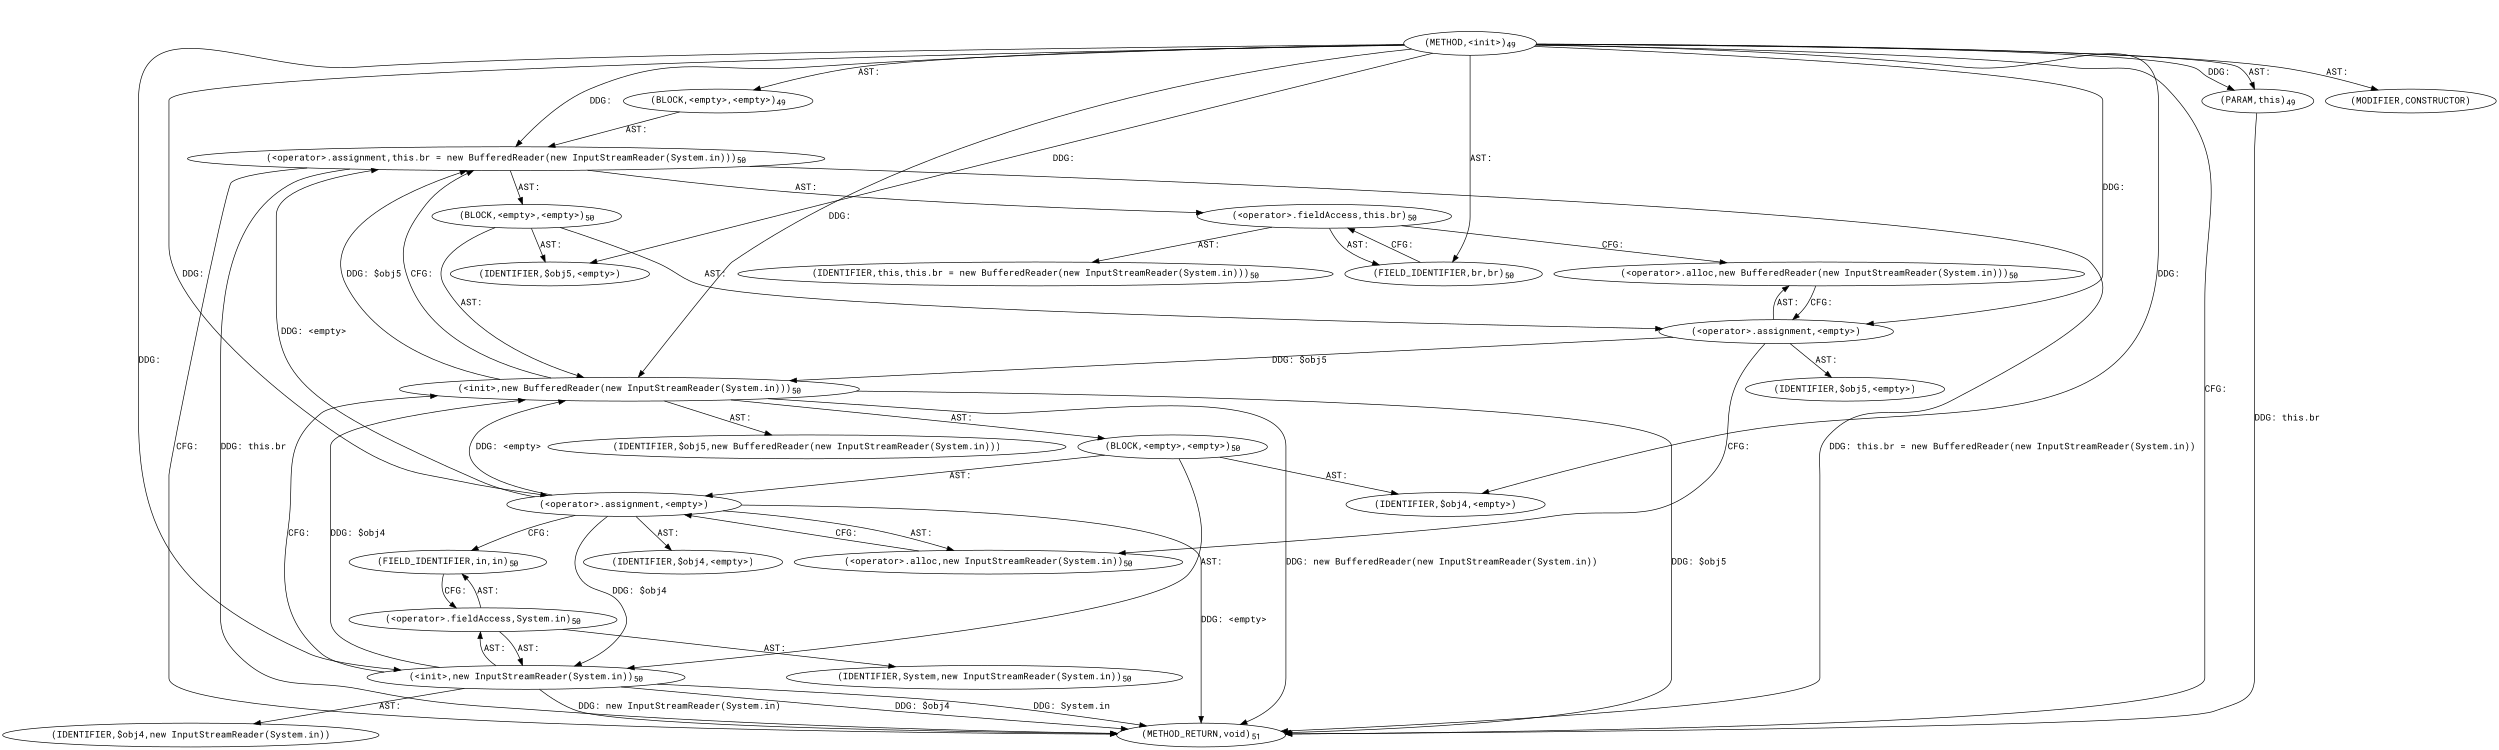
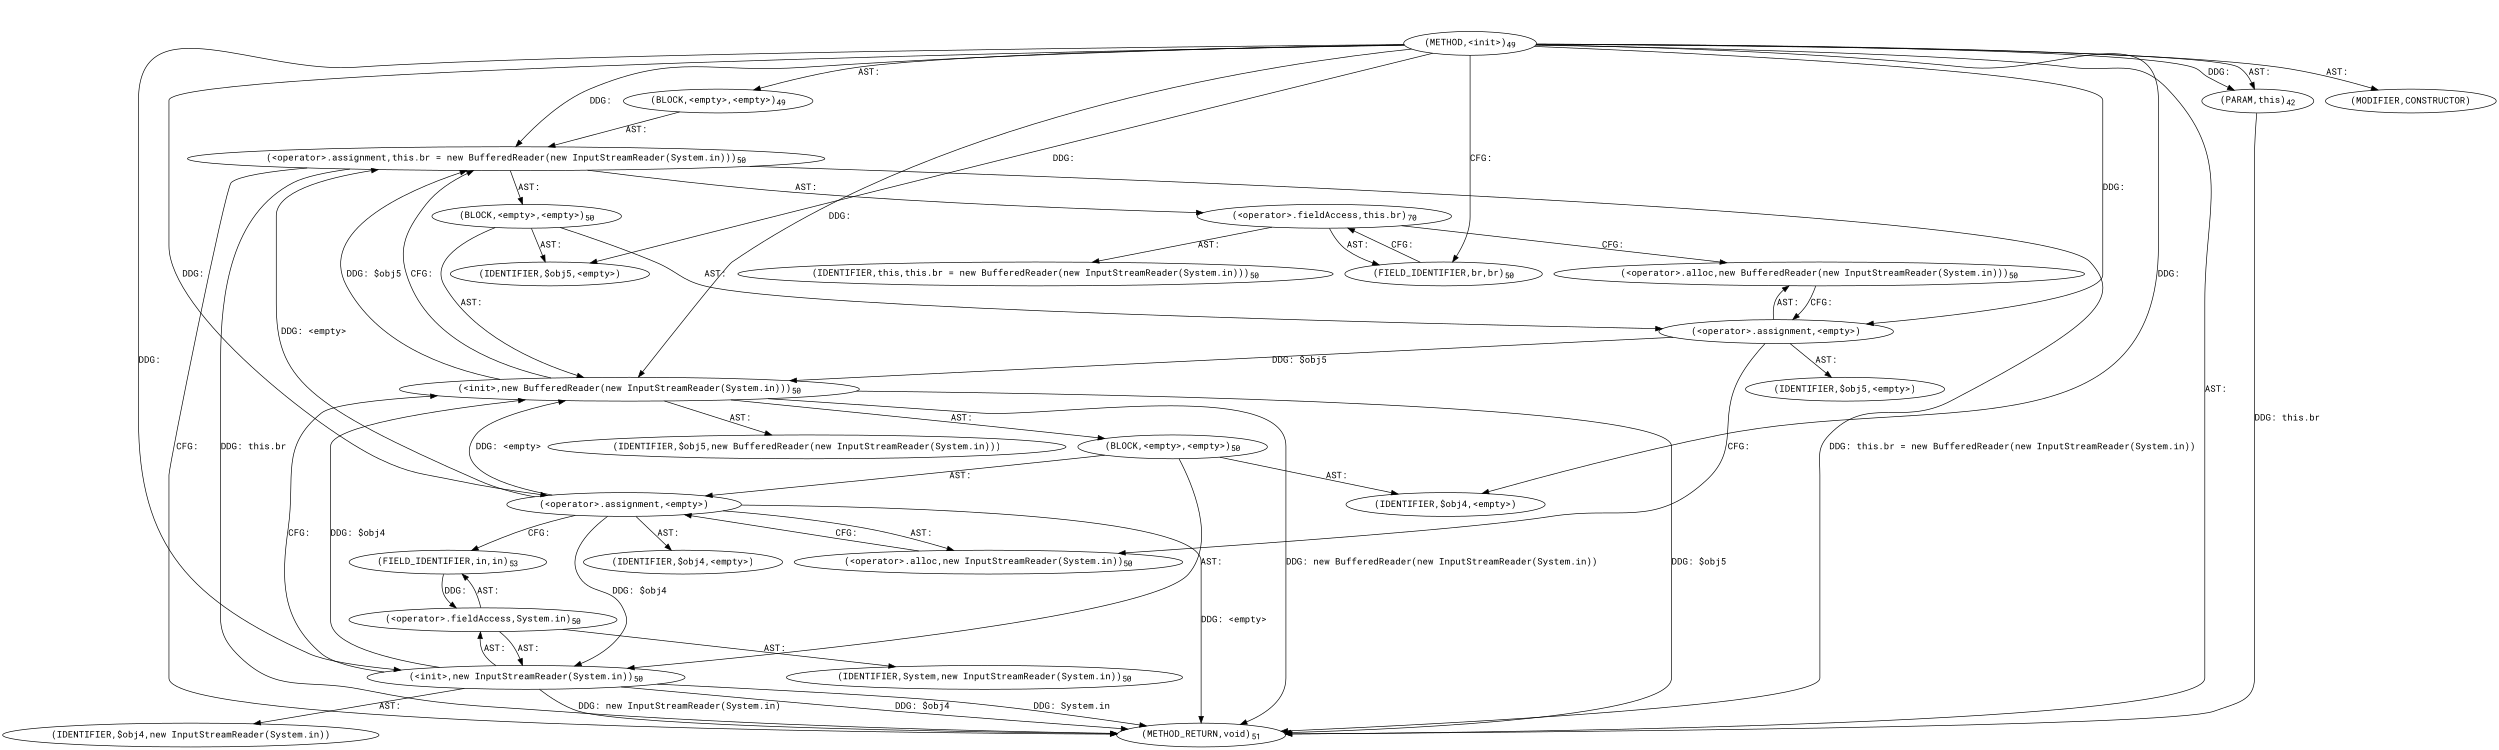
node "(PARAM,this)": text "49" -> "42"
edge "(METHOD,<init>)" -> "(FIELD_IDENTIFIER,br,br)": label "AST: " -> "CFG: "
node "(<operator>.fieldAccess,this.br)": text "50" -> "70"
edge "(METHOD,<init>)" -> "(METHOD_RETURN,void)": label "CFG: " -> "AST: "
node "(FIELD_IDENTIFIER,in,in)": text "50" -> "53"
edge "(FIELD_IDENTIFIER,in,in)" -> "(<operator>.fieldAccess,System.in)": label "CFG: " -> "DDG: "
